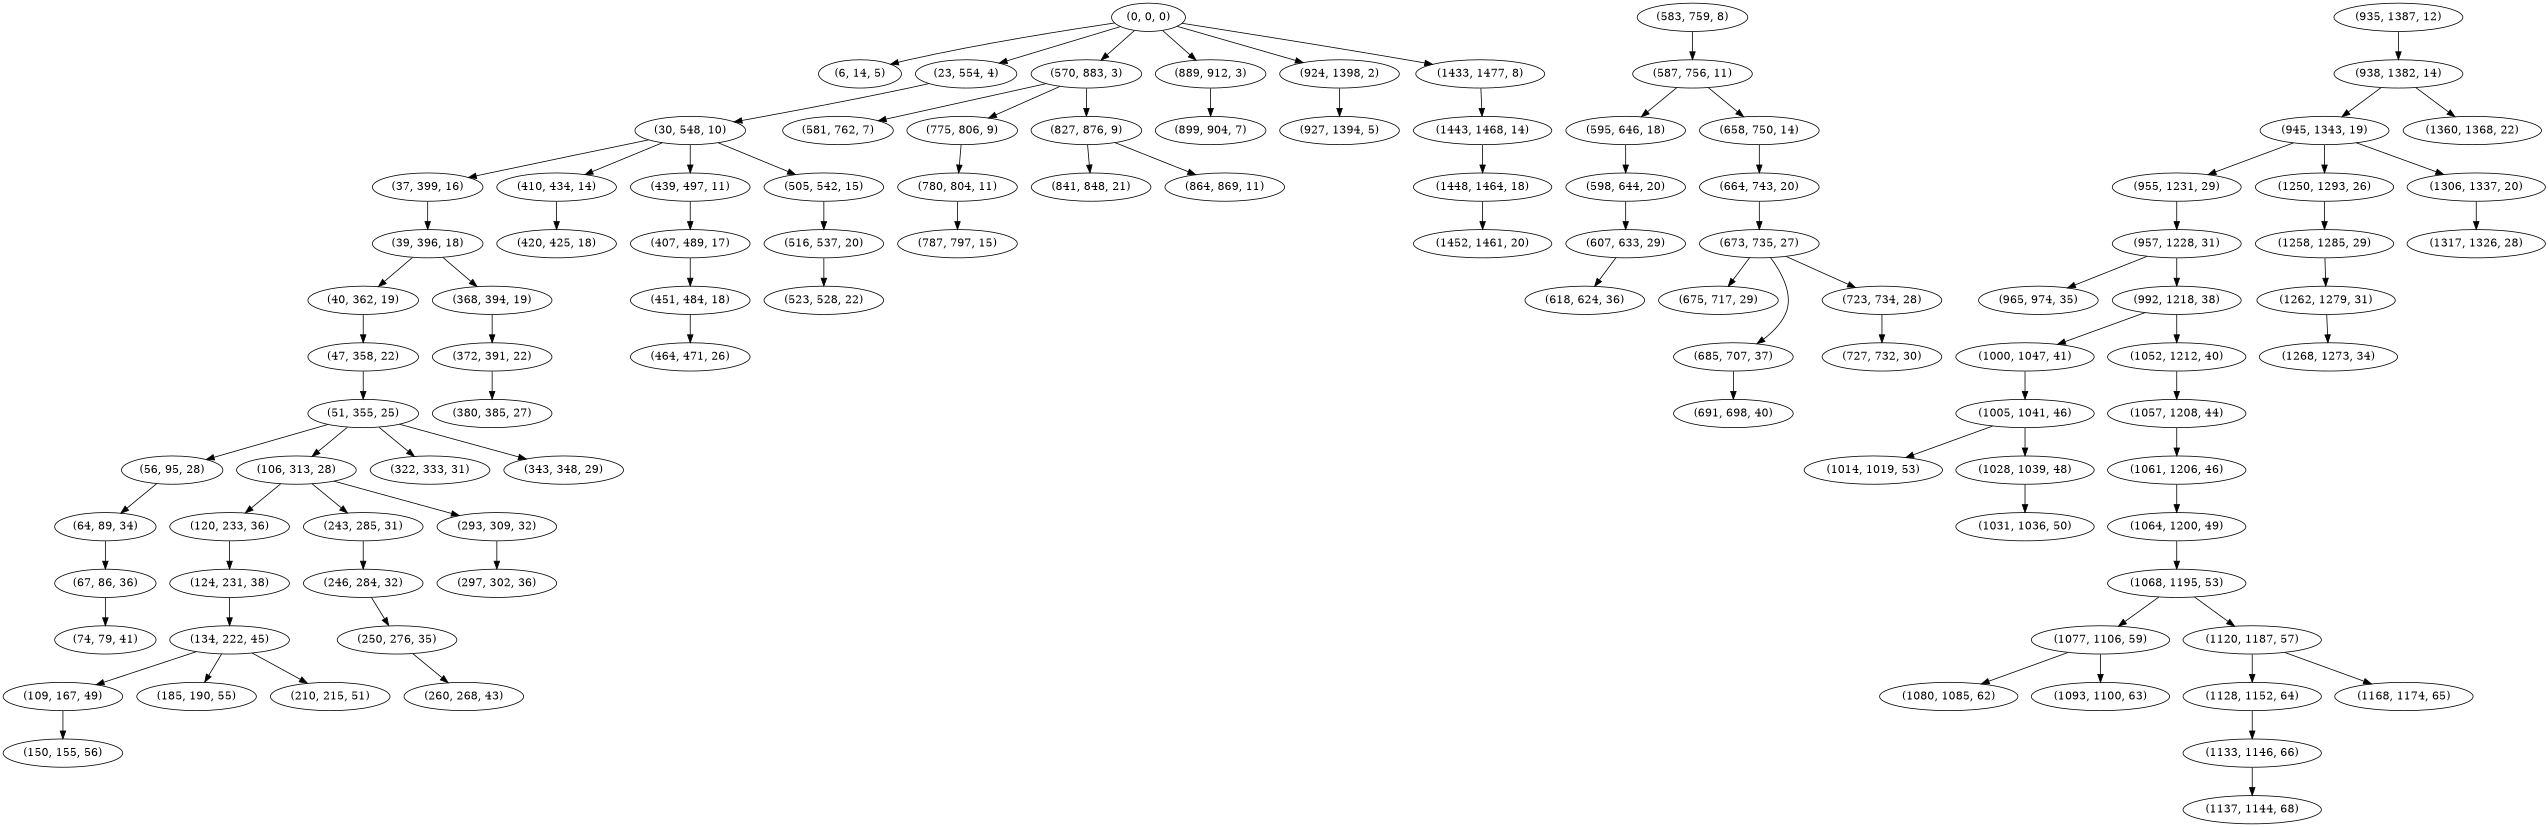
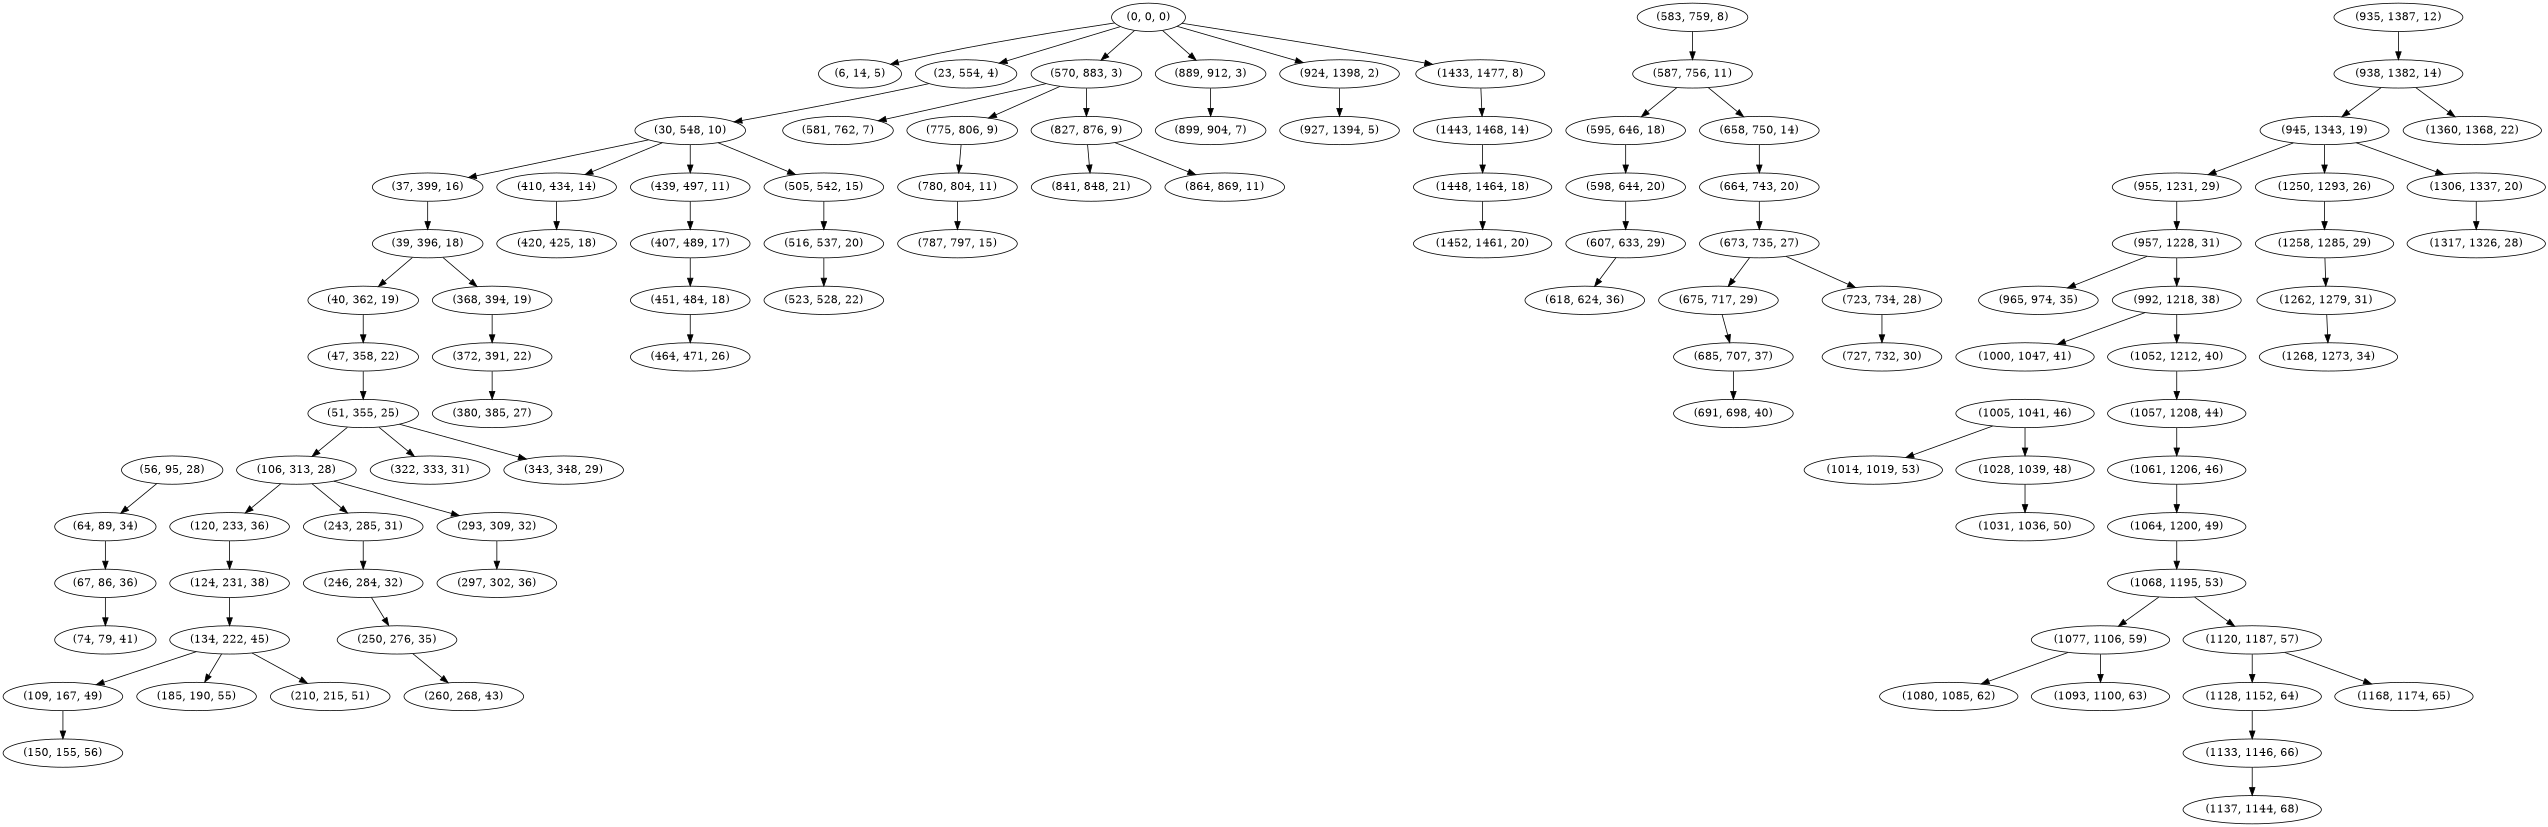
edge "(673, 735, 27)" -> "(685, 707, 37)": now "(675, 717, 29)" -> "(685, 707, 37)"
edge "(1000, 1047, 41)" -> "(1005, 1041, 46)": removed
edge "(51, 355, 25)" -> "(56, 95, 28)": removed
